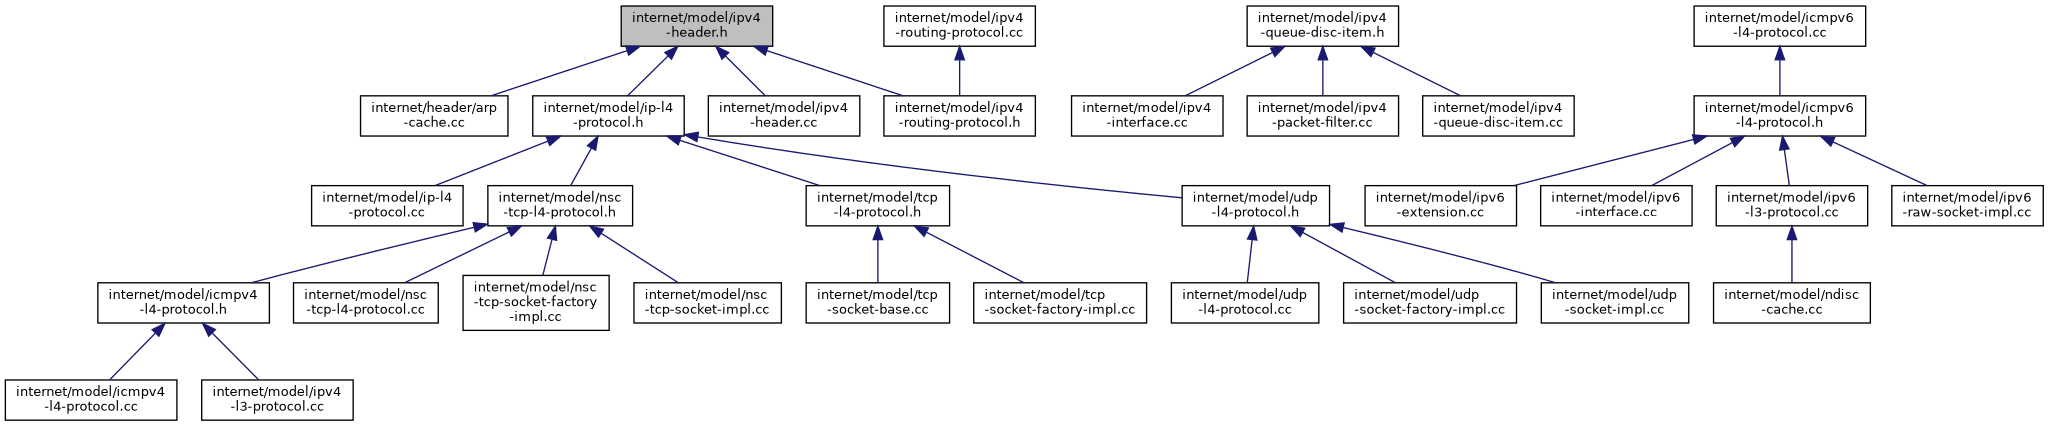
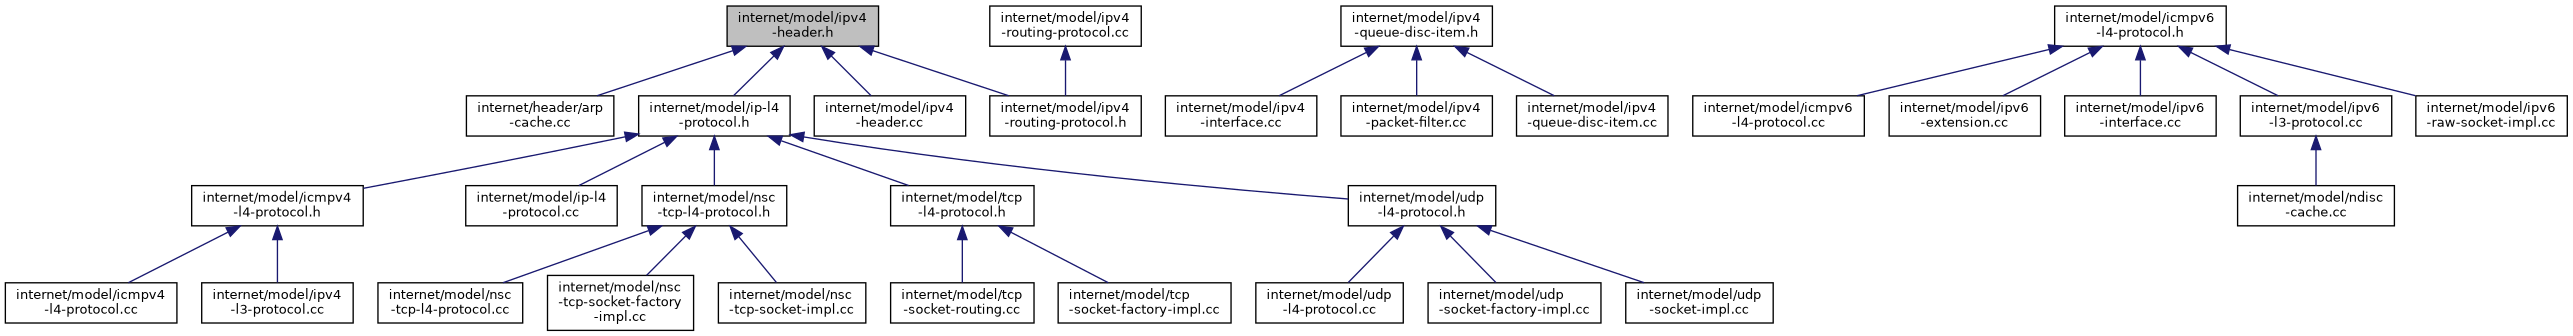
edge "internet/model/icmpv6 -l4-protocol.h" -> "internet/model/icmpv6 -l4-protocol.cc": reversed
edge "internet/model/icmpv4 -l4-protocol.h" -> "internet/model/nsc -tcp-l4-protocol.h": now "internet/model/icmpv4 -l4-protocol.h" -> "internet/model/ip-l4 -protocol.h"
node "internet/model/tcp -socket-base.cc": label "internet/model/tcp -socket-base.cc" -> "internet/model/tcp -socket-routing.cc"
